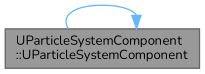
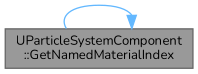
node "UParticleSystemComponent ::UParticleSystemComponent": label "UParticleSystemComponent ::UParticleSystemComponent" -> "UParticleSystemComponent ::GetNamedMaterialIndex"
